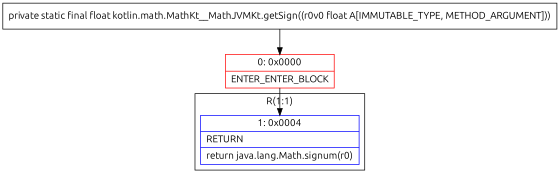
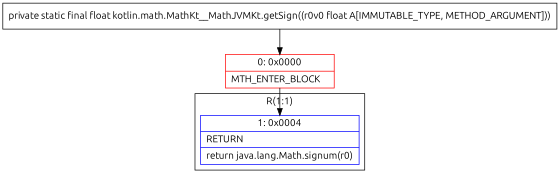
node "0: 0x0000": text "ENTER_ENTER_BLOCK" -> "MTH_ENTER_BLOCK"
